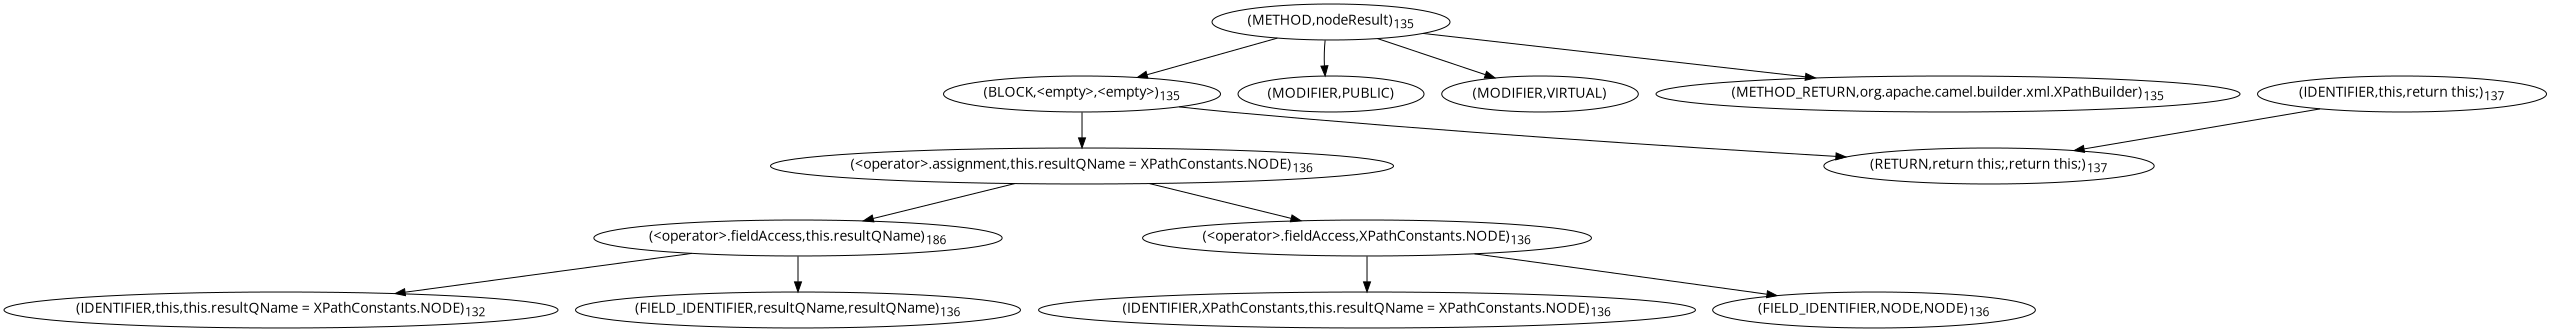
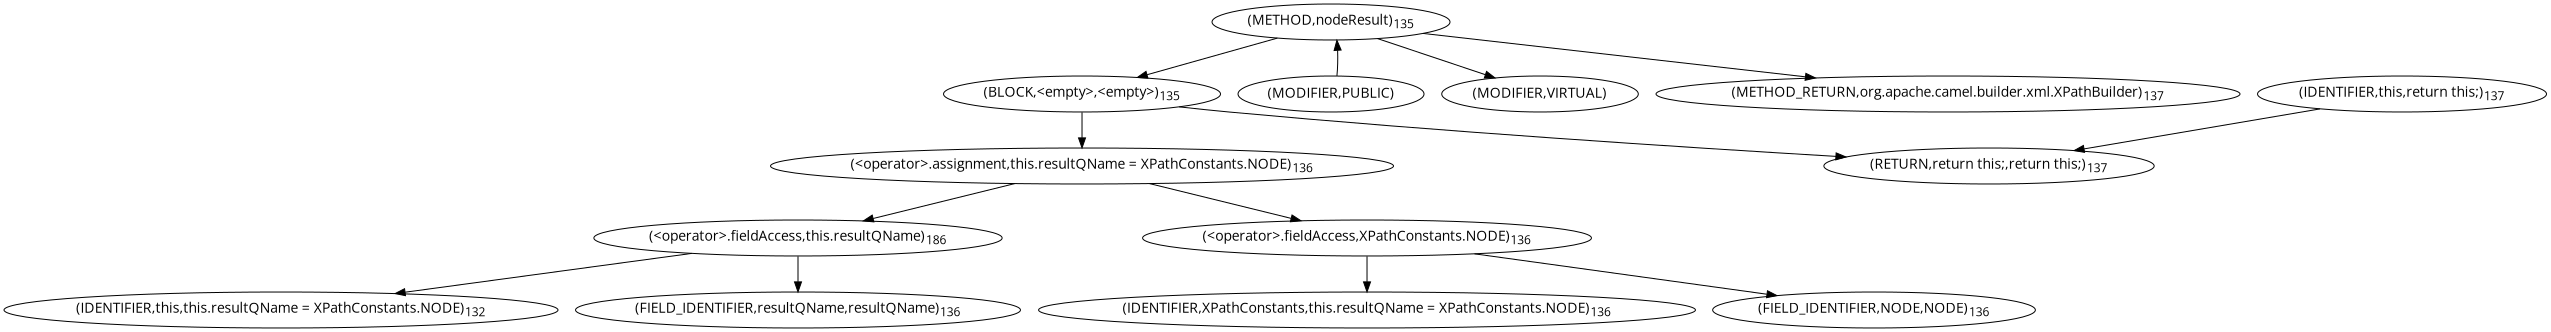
edge "(METHOD,nodeResult)" -> "(MODIFIER,PUBLIC)": reversed
node "(METHOD_RETURN,org.apache.camel.builder.xml.XPathBuilder)": text "135" -> "137"
